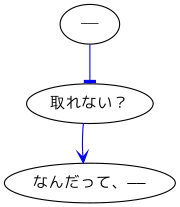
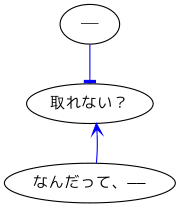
edge "取れない？" -> "なんだって、——": reversed
